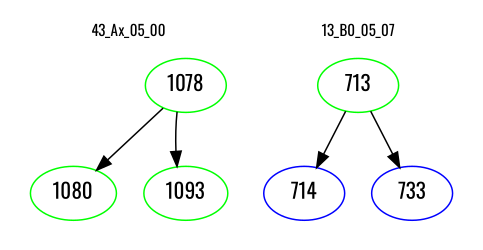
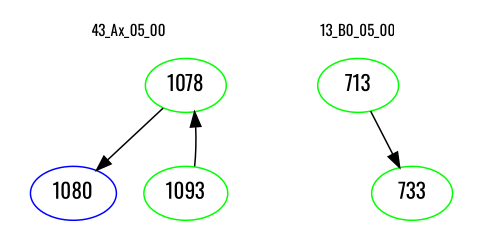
cluster "13_B0_05_07": label "13_B0_05_07" -> "13_B0_05_00"
edge "1078" -> "1093": reversed
node "1080": color green -> blue
node "714": removed
node "733": color blue -> green
